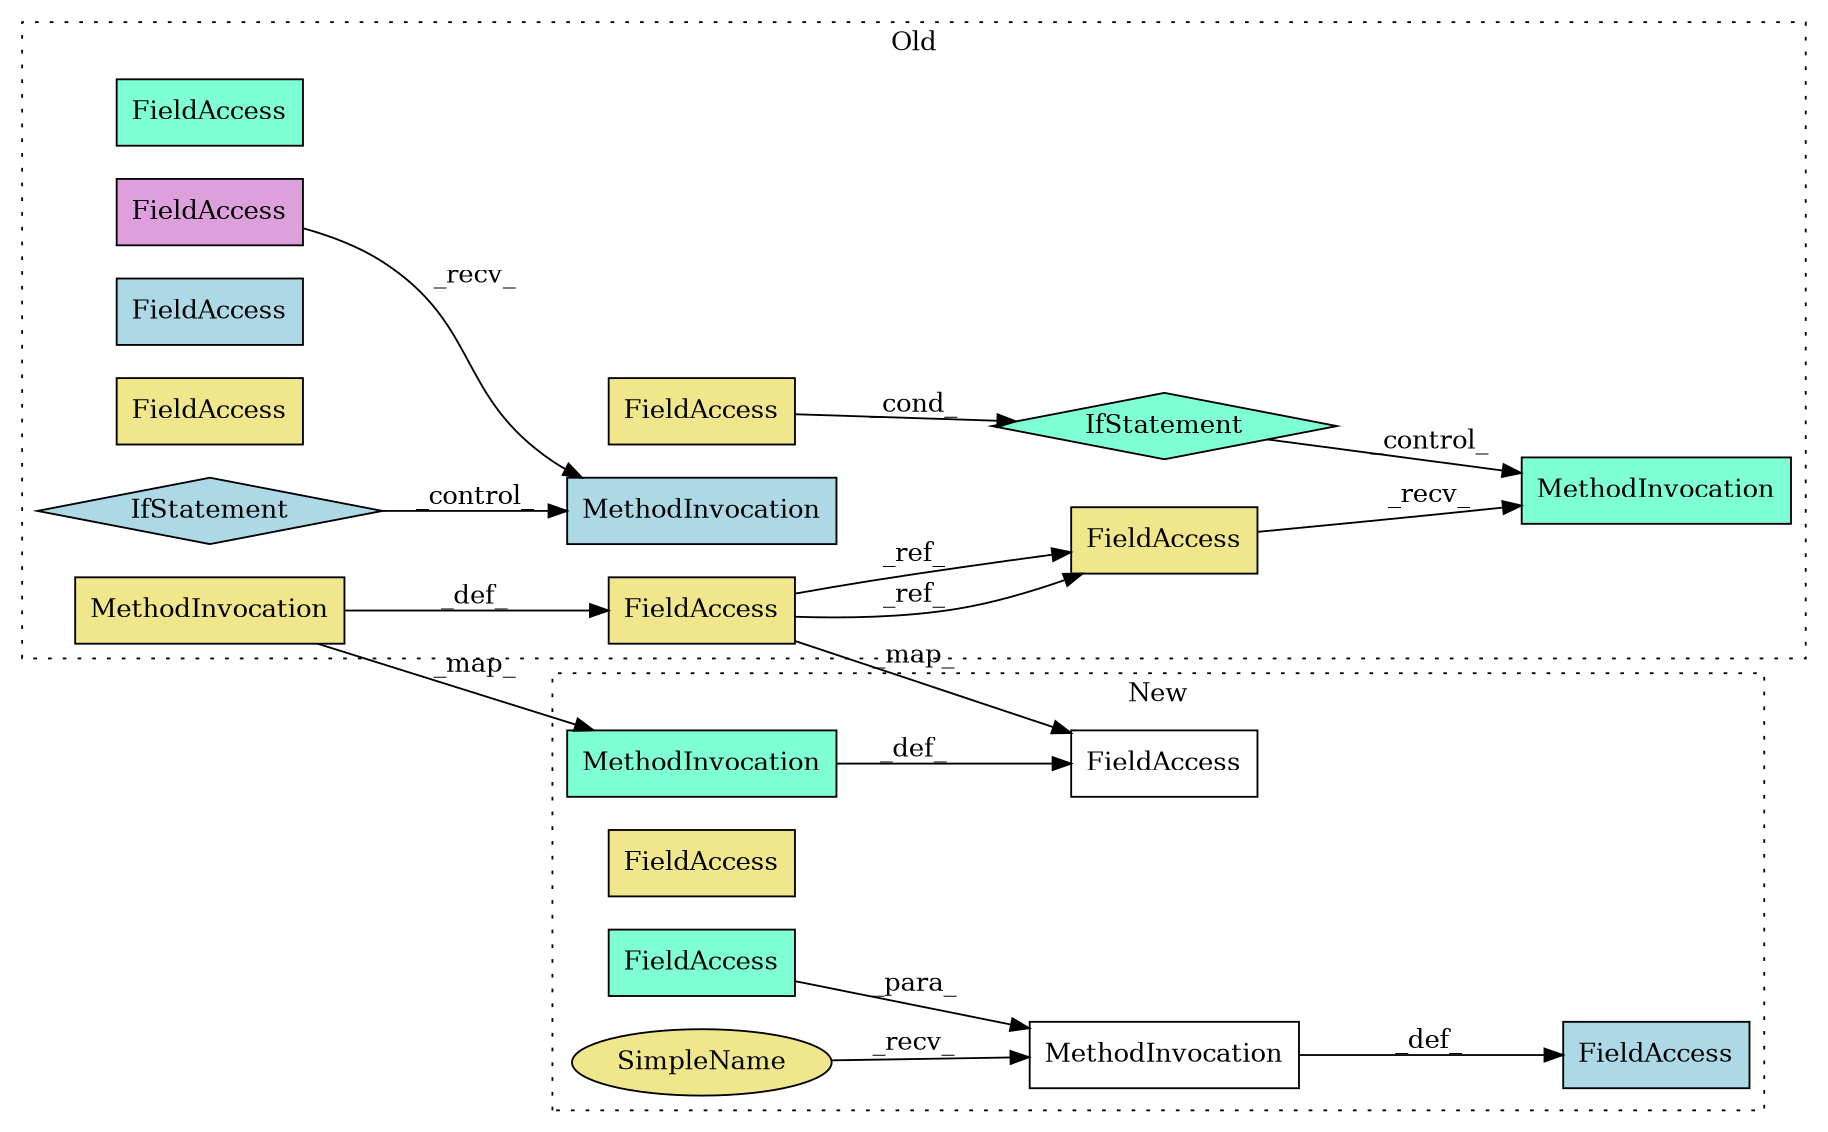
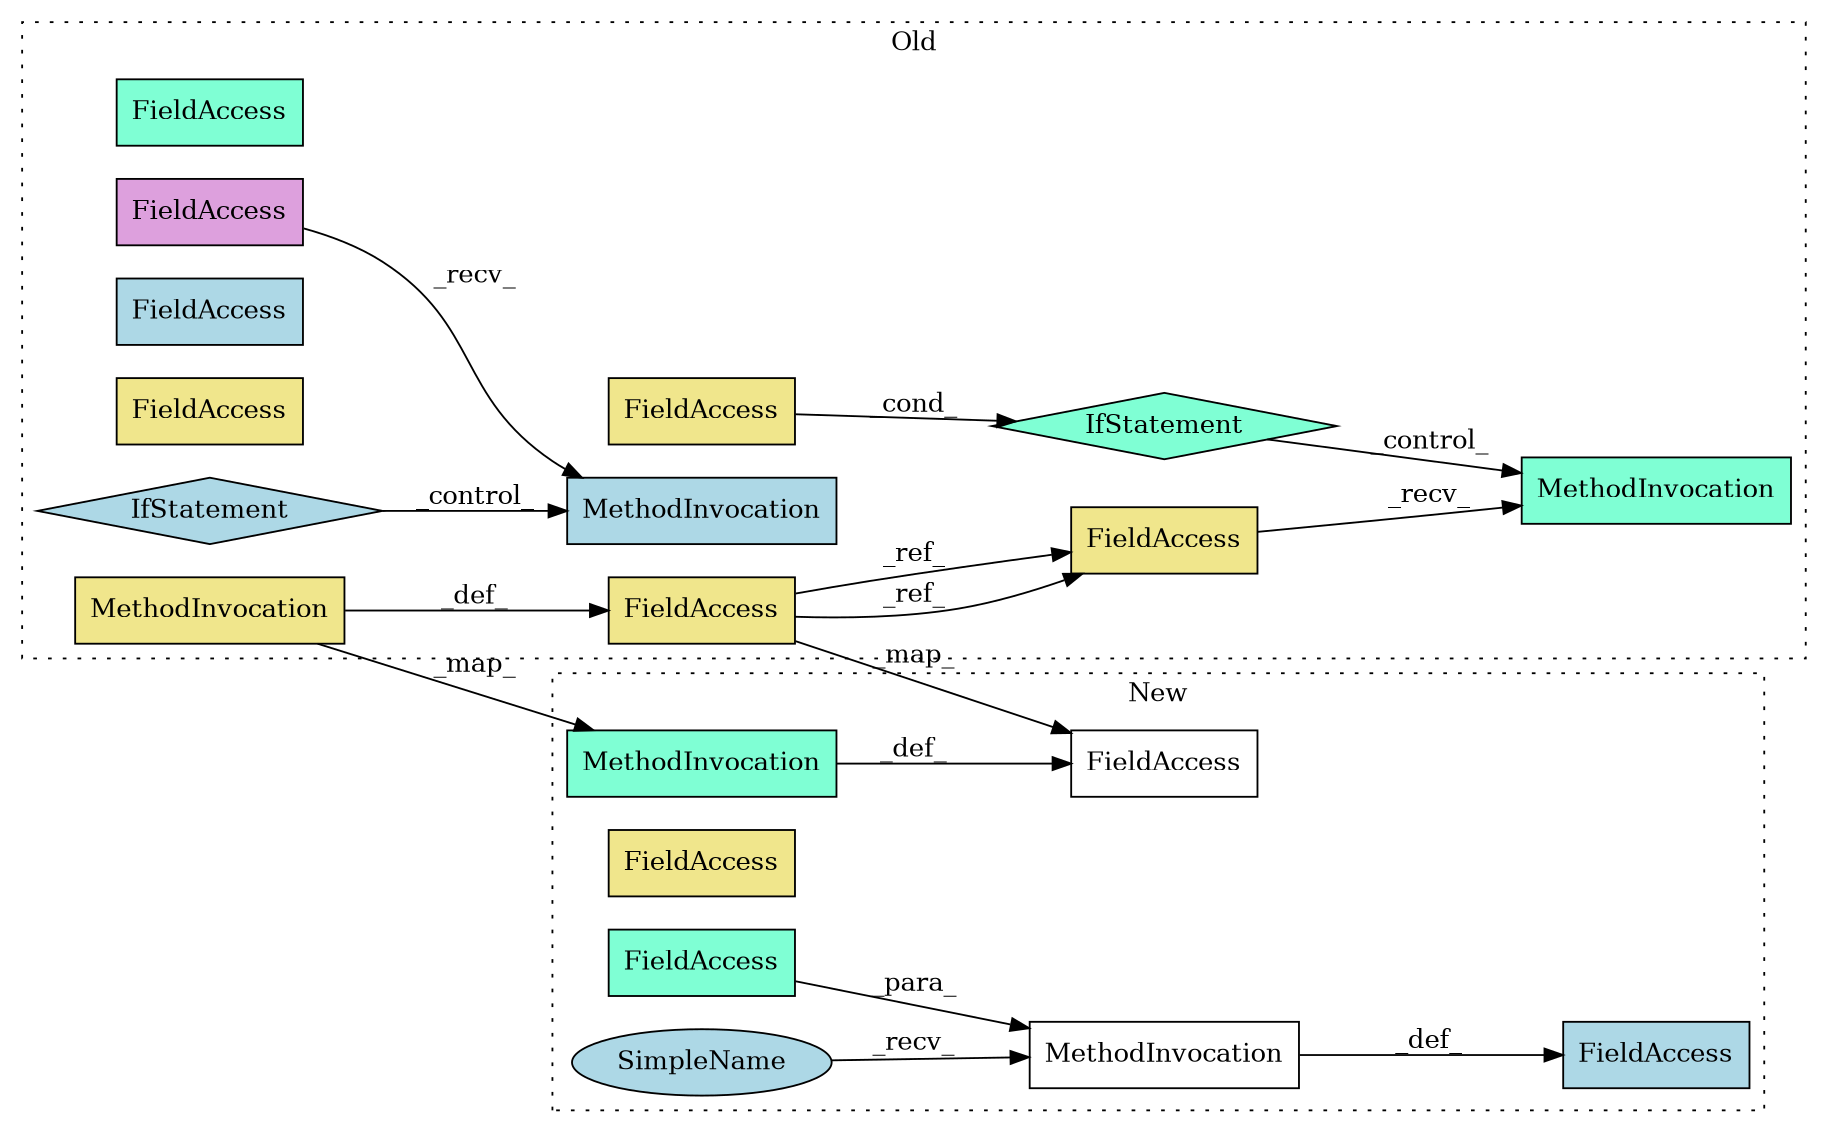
node "SimpleName": fillcolor khaki -> lightblue
